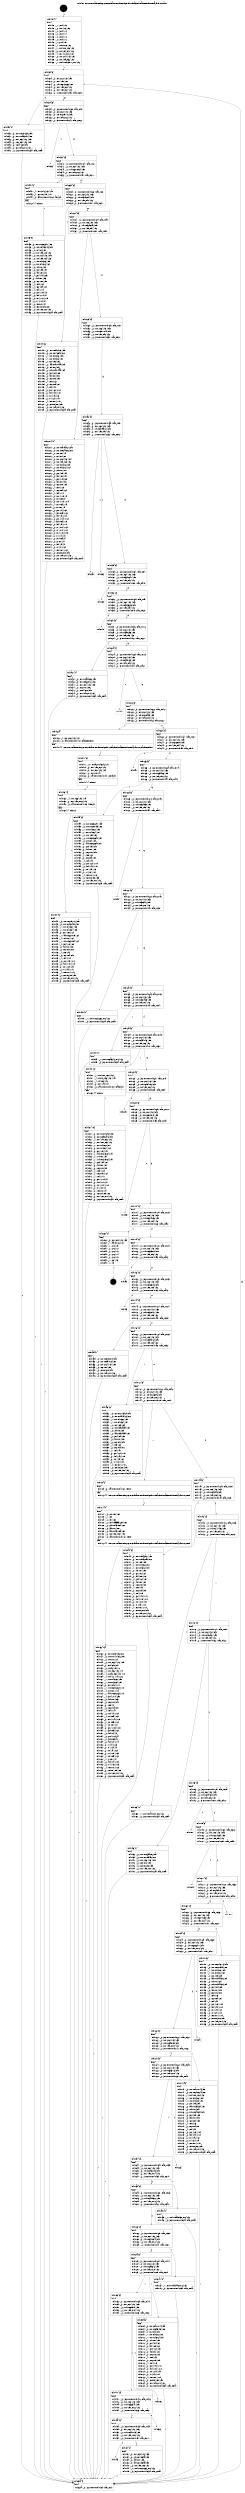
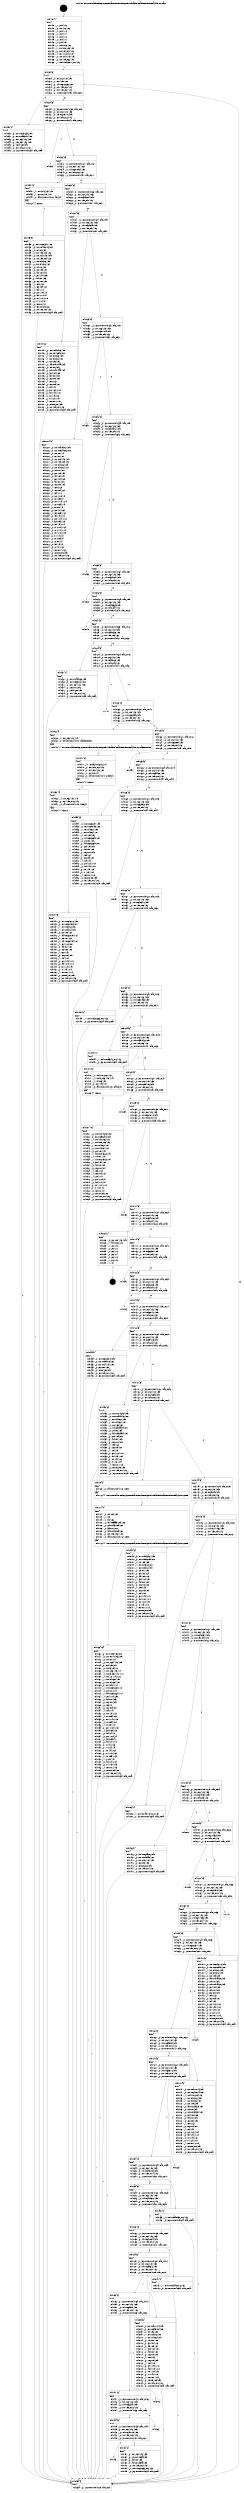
edge "0x4015a6 [25]" -> "0x4023a0": now "0x40158d [25]" -> "0x4023a0"
